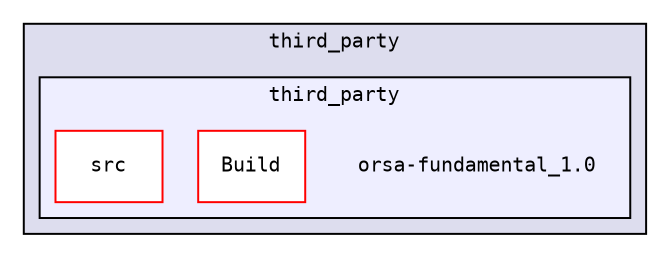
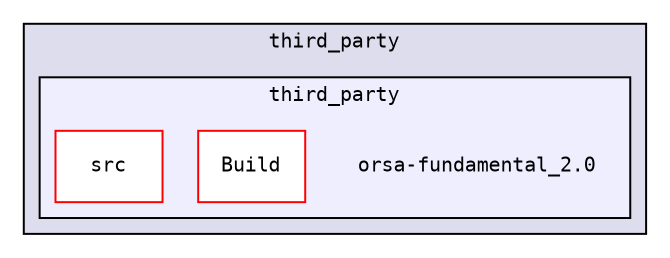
node "orsa-fundamental_1.0": label "orsa-fundamental_1.0" -> "orsa-fundamental_2.0"
